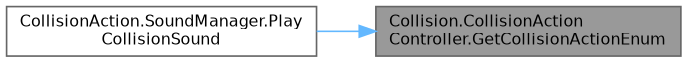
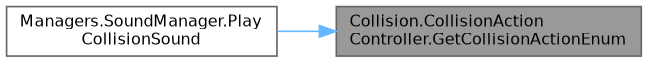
node "CollisionAction.SoundManager.Play CollisionSound": label "CollisionAction.SoundManager.Play CollisionSound" -> "Managers.SoundManager.Play CollisionSound"
